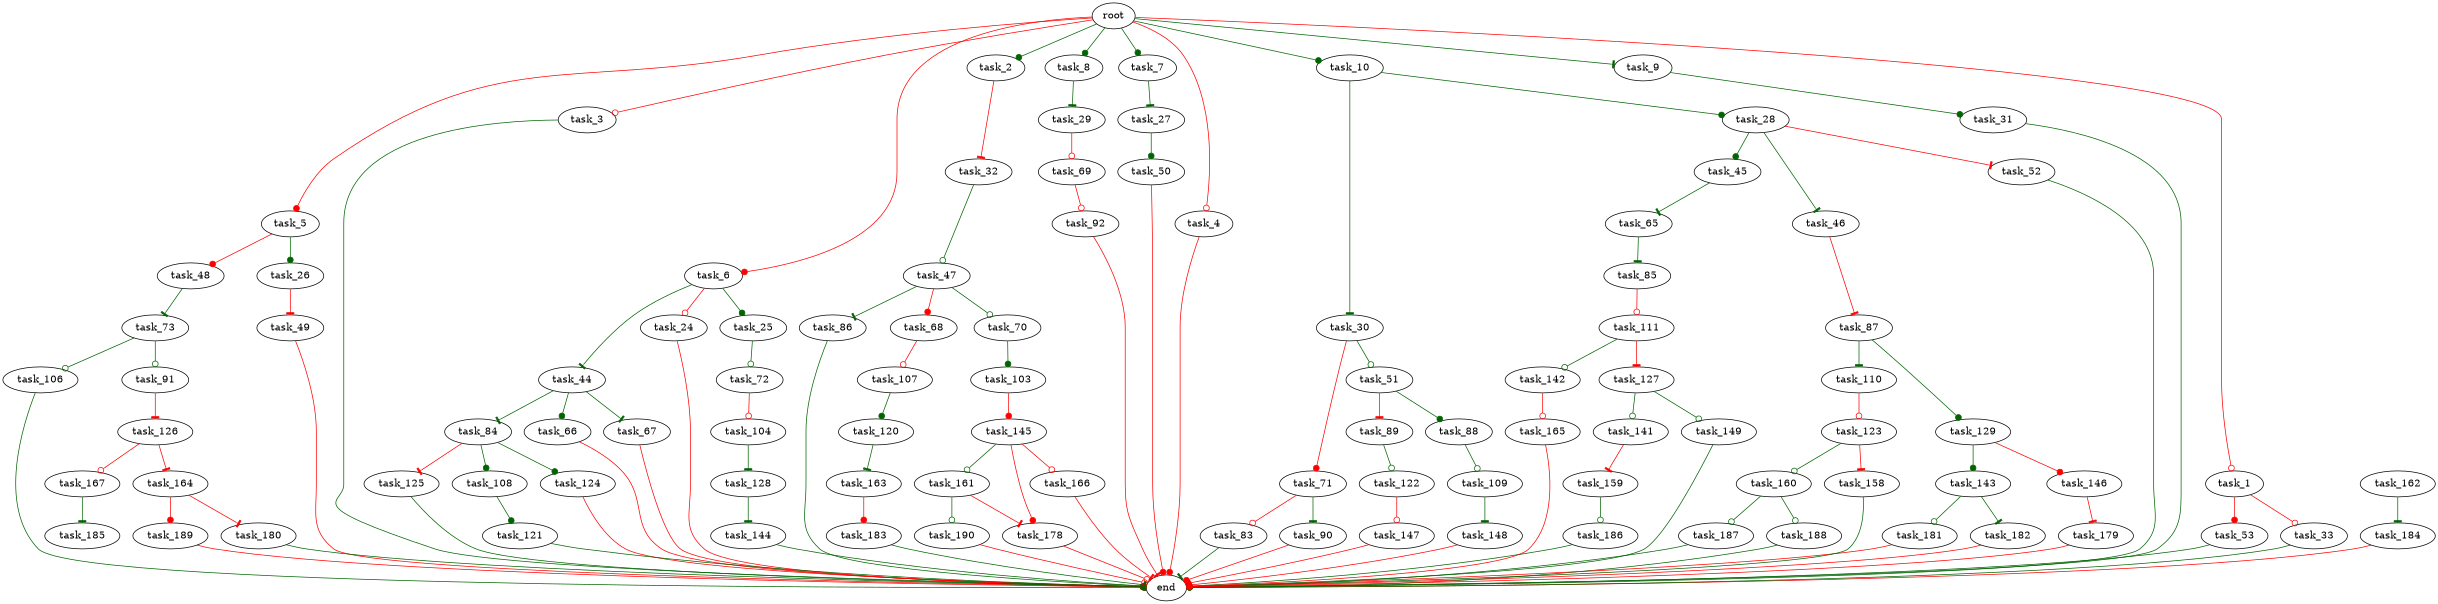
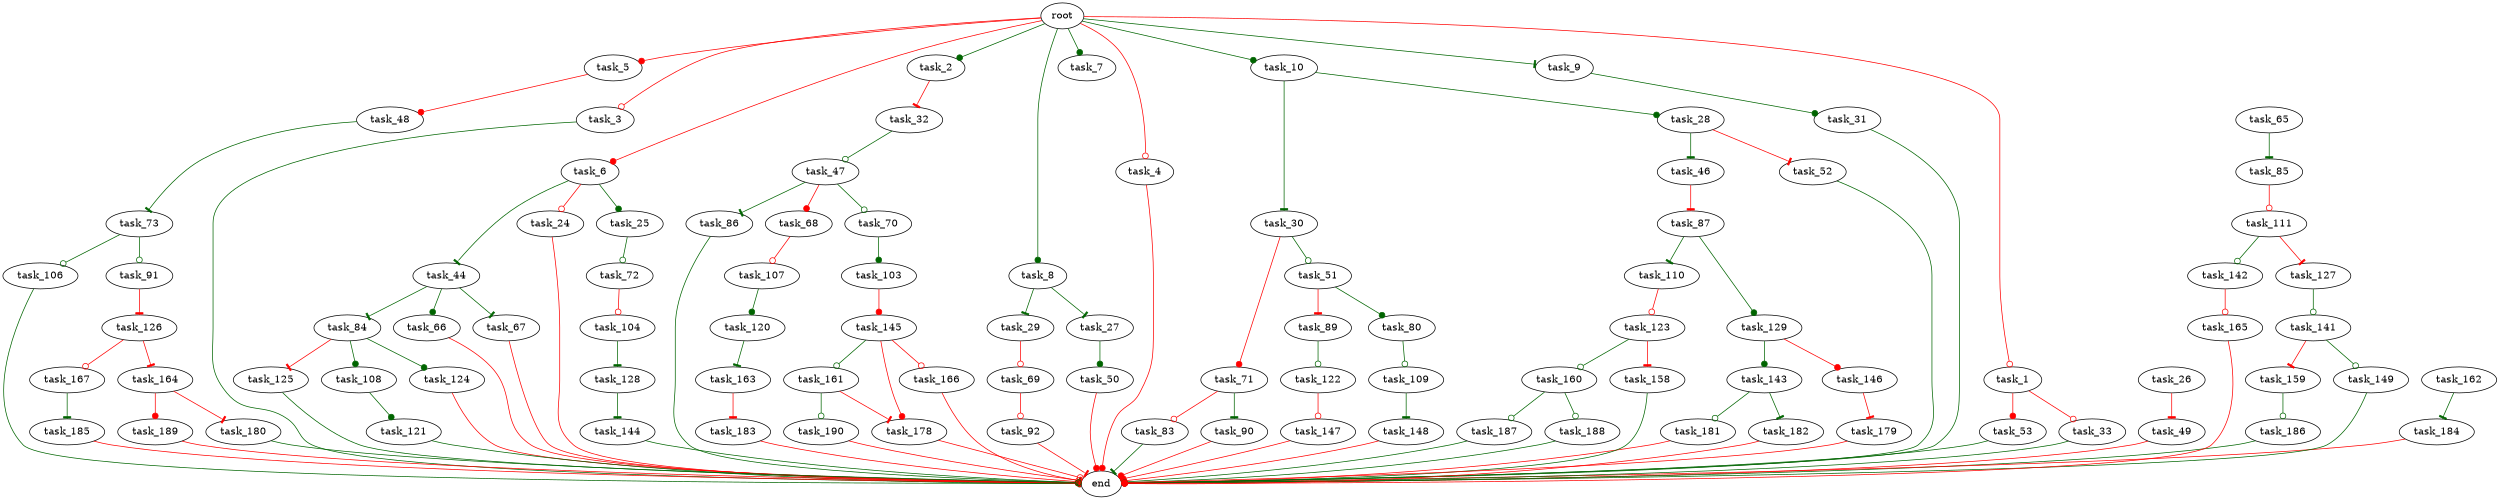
edge "task_7" -> "task_27": now "task_8" -> "task_27"
node "task_45": removed
edge "task_5" -> "task_26": removed
edge "task_127" -> "task_149": now "task_141" -> "task_149"
node "task_88": label "task_88" -> "task_80"
edge "task_185" -> "end": added
edge "task_163" -> "task_183": arrowhead dot -> tee
edge "task_183" -> "end": color darkgreen -> red
